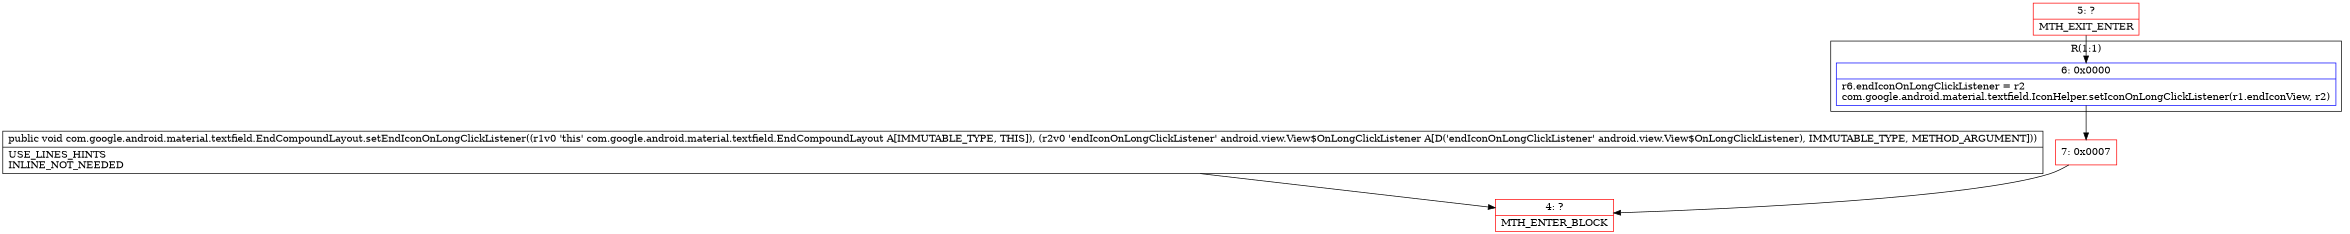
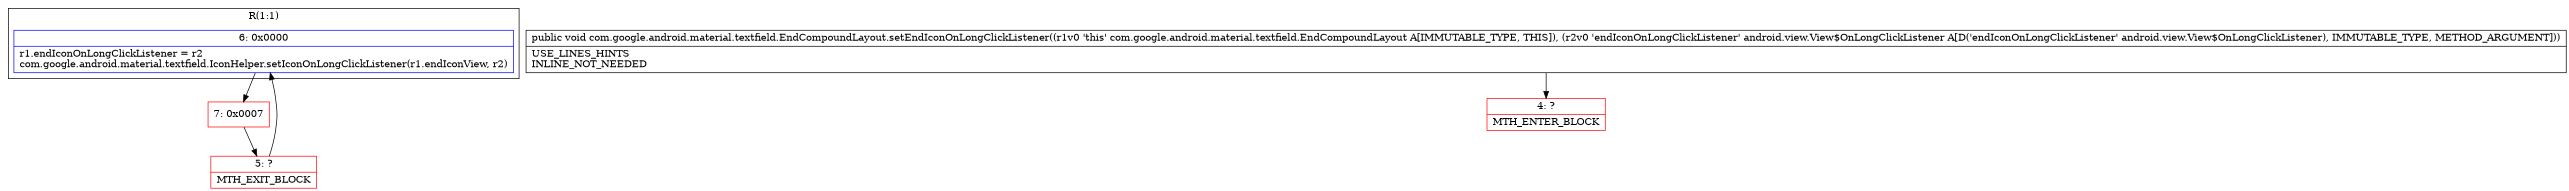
node "5: ?": text "MTH_EXIT_ENTER" -> "MTH_EXIT_BLOCK"
node "6: 0x0000": text "r6.endIconOnLongClickListener = r2" -> "r1.endIconOnLongClickListener = r2"
edge "7: 0x0007" -> "4: ?": now "7: 0x0007" -> "5: ?"
